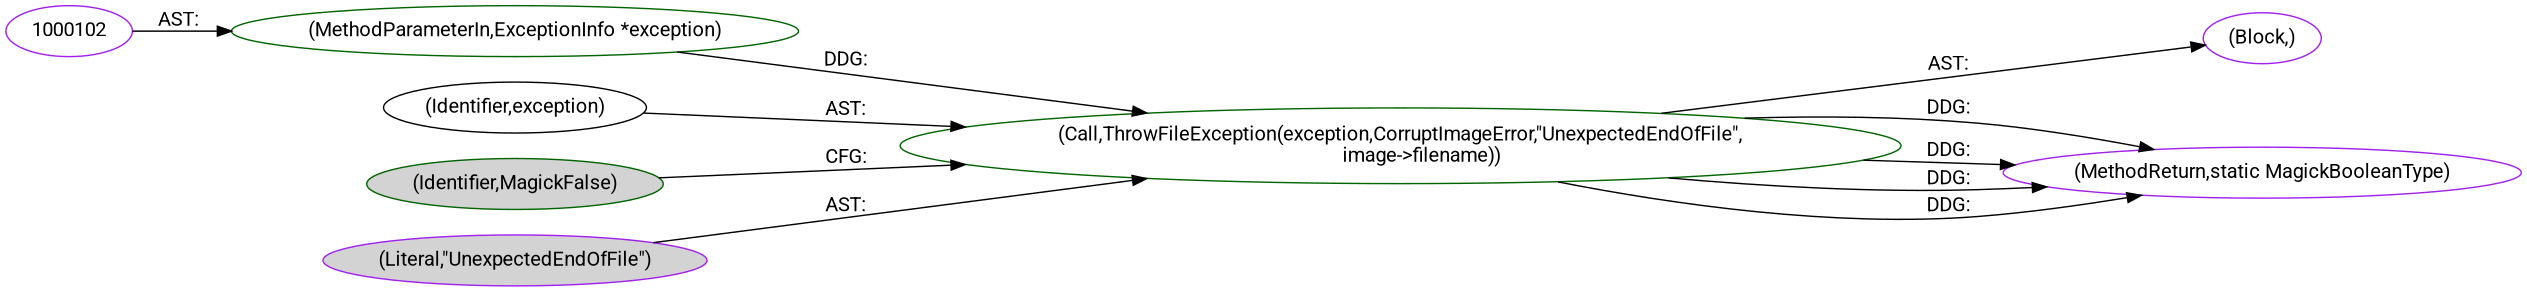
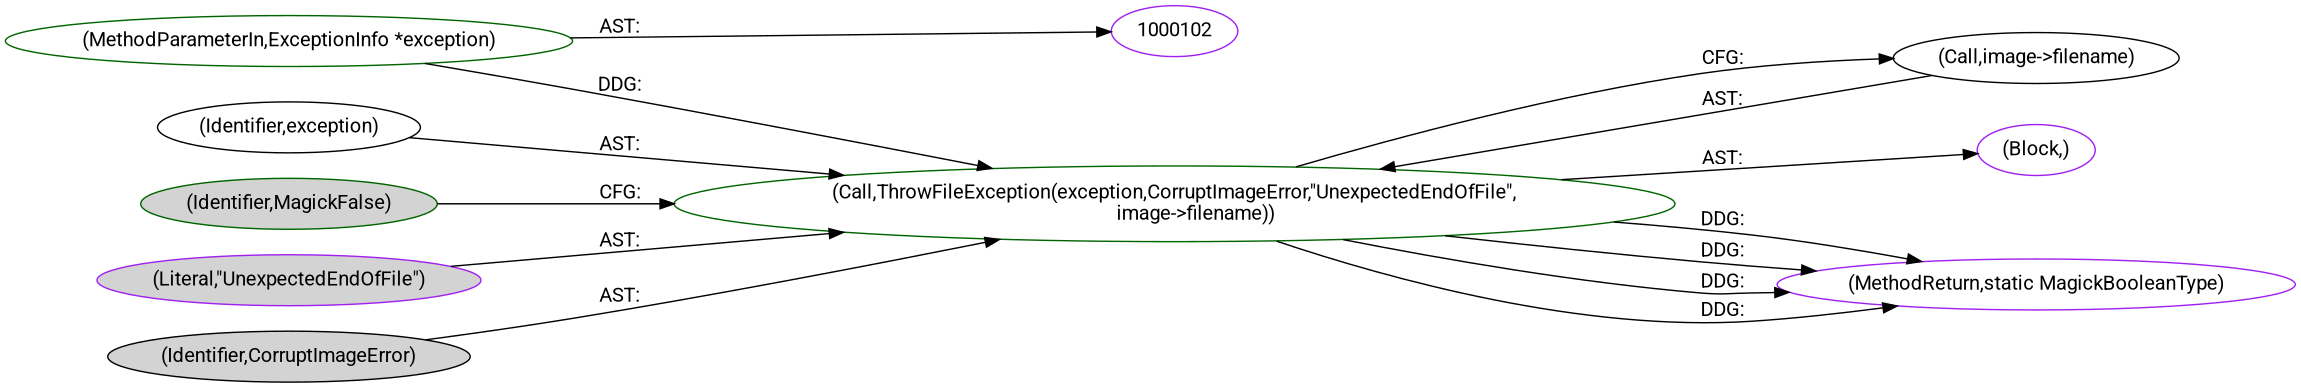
edge "1000102" -> "(MethodParameterIn,ExceptionInfo *exception)": reversed
node "(Call,image->filename)": added
node "(Identifier,CorruptImageError)": added
